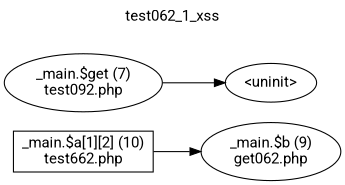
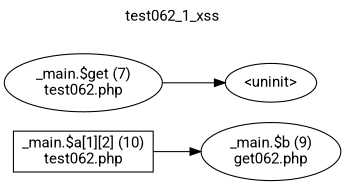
node "_main.$get (7) test092.php": label "_main.$get (7) test092.php" -> "_main.$get (7) test062.php"
node "_main.$a[1][2] (10) test662.php": label "_main.$a[1][2] (10) test662.php" -> "_main.$a[1][2] (10) test062.php"
